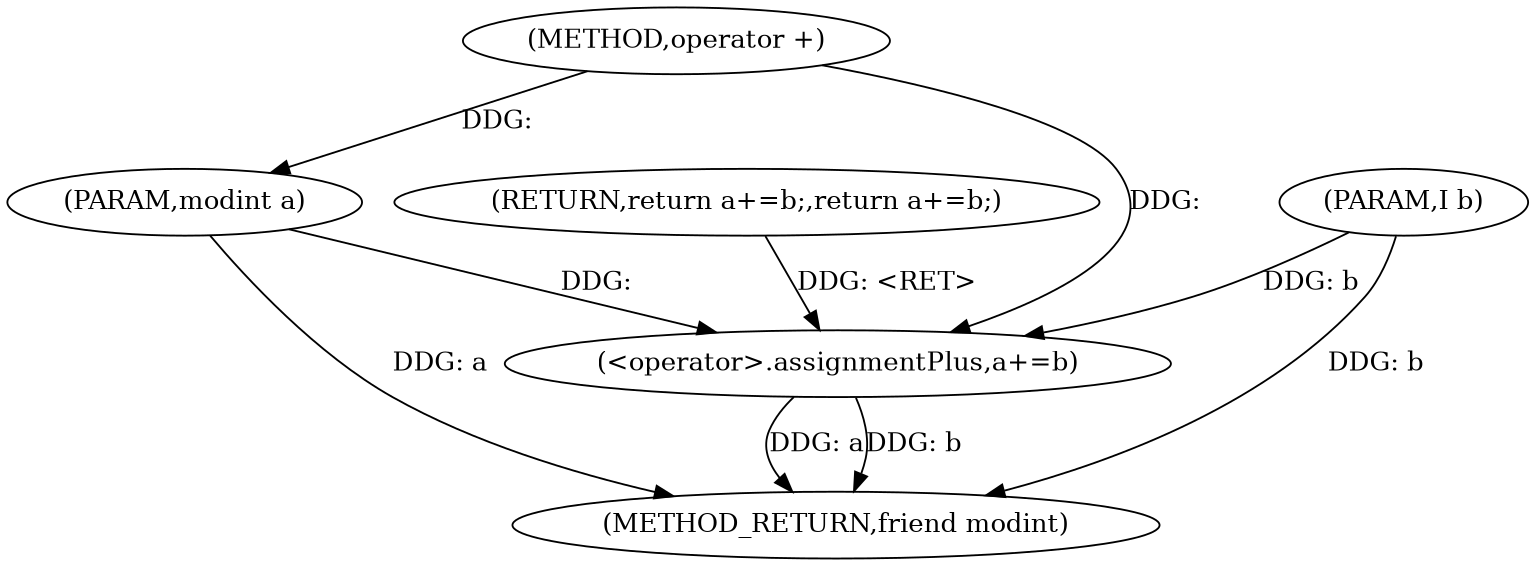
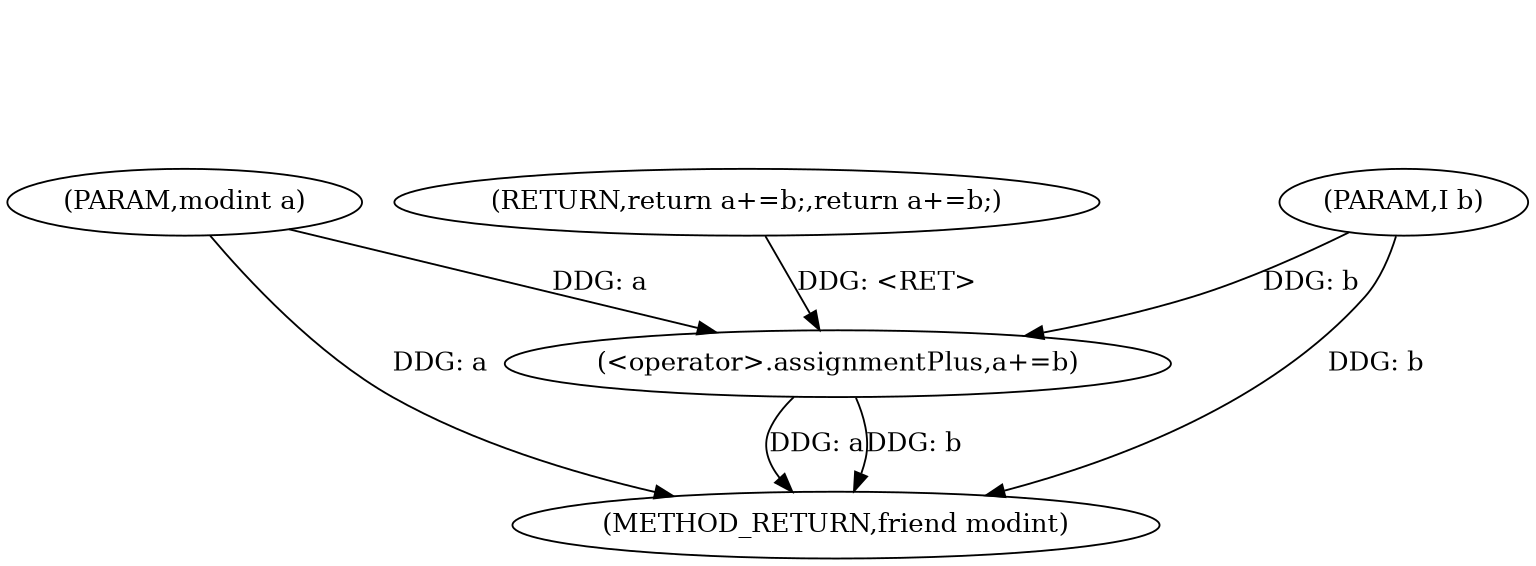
node "(METHOD,operator +)": removed
edge "(PARAM,modint a)" -> "(<operator>.assignmentPlus,a+=b)": label "DDG: " -> "DDG: a"
